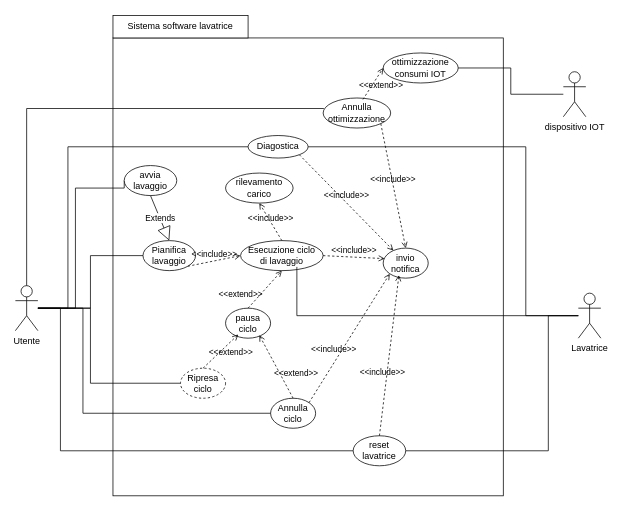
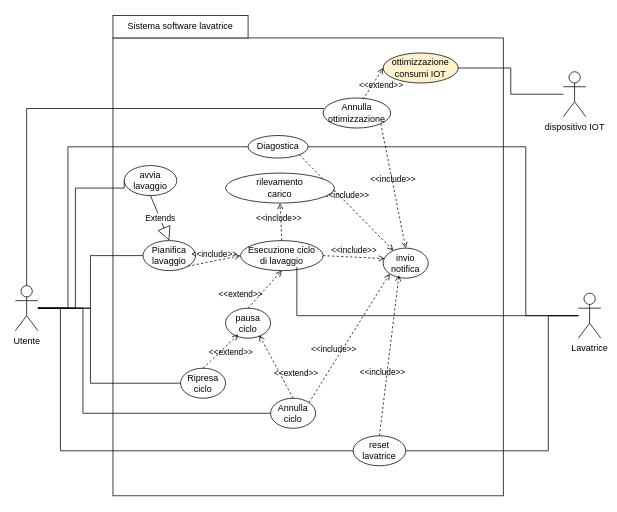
node "ottimizzazione consumi IOT": fillcolor #ffffff -> #fff2cc
node "rilevamento carico": size 68x30 -> 109x30
node "Ripresa ciclo": style dashed -> solid
